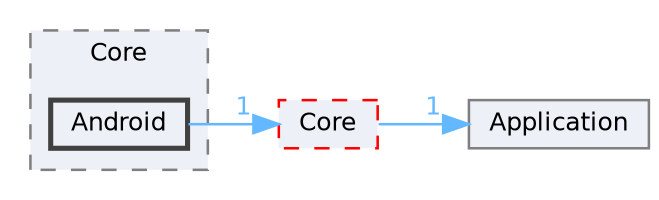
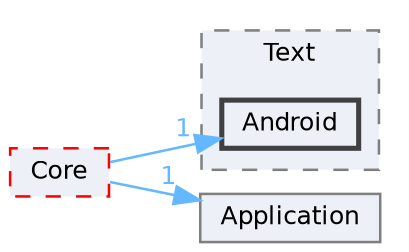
cluster "Core": label "Core" -> "Text"
edge "Android" -> "Core": reversed
